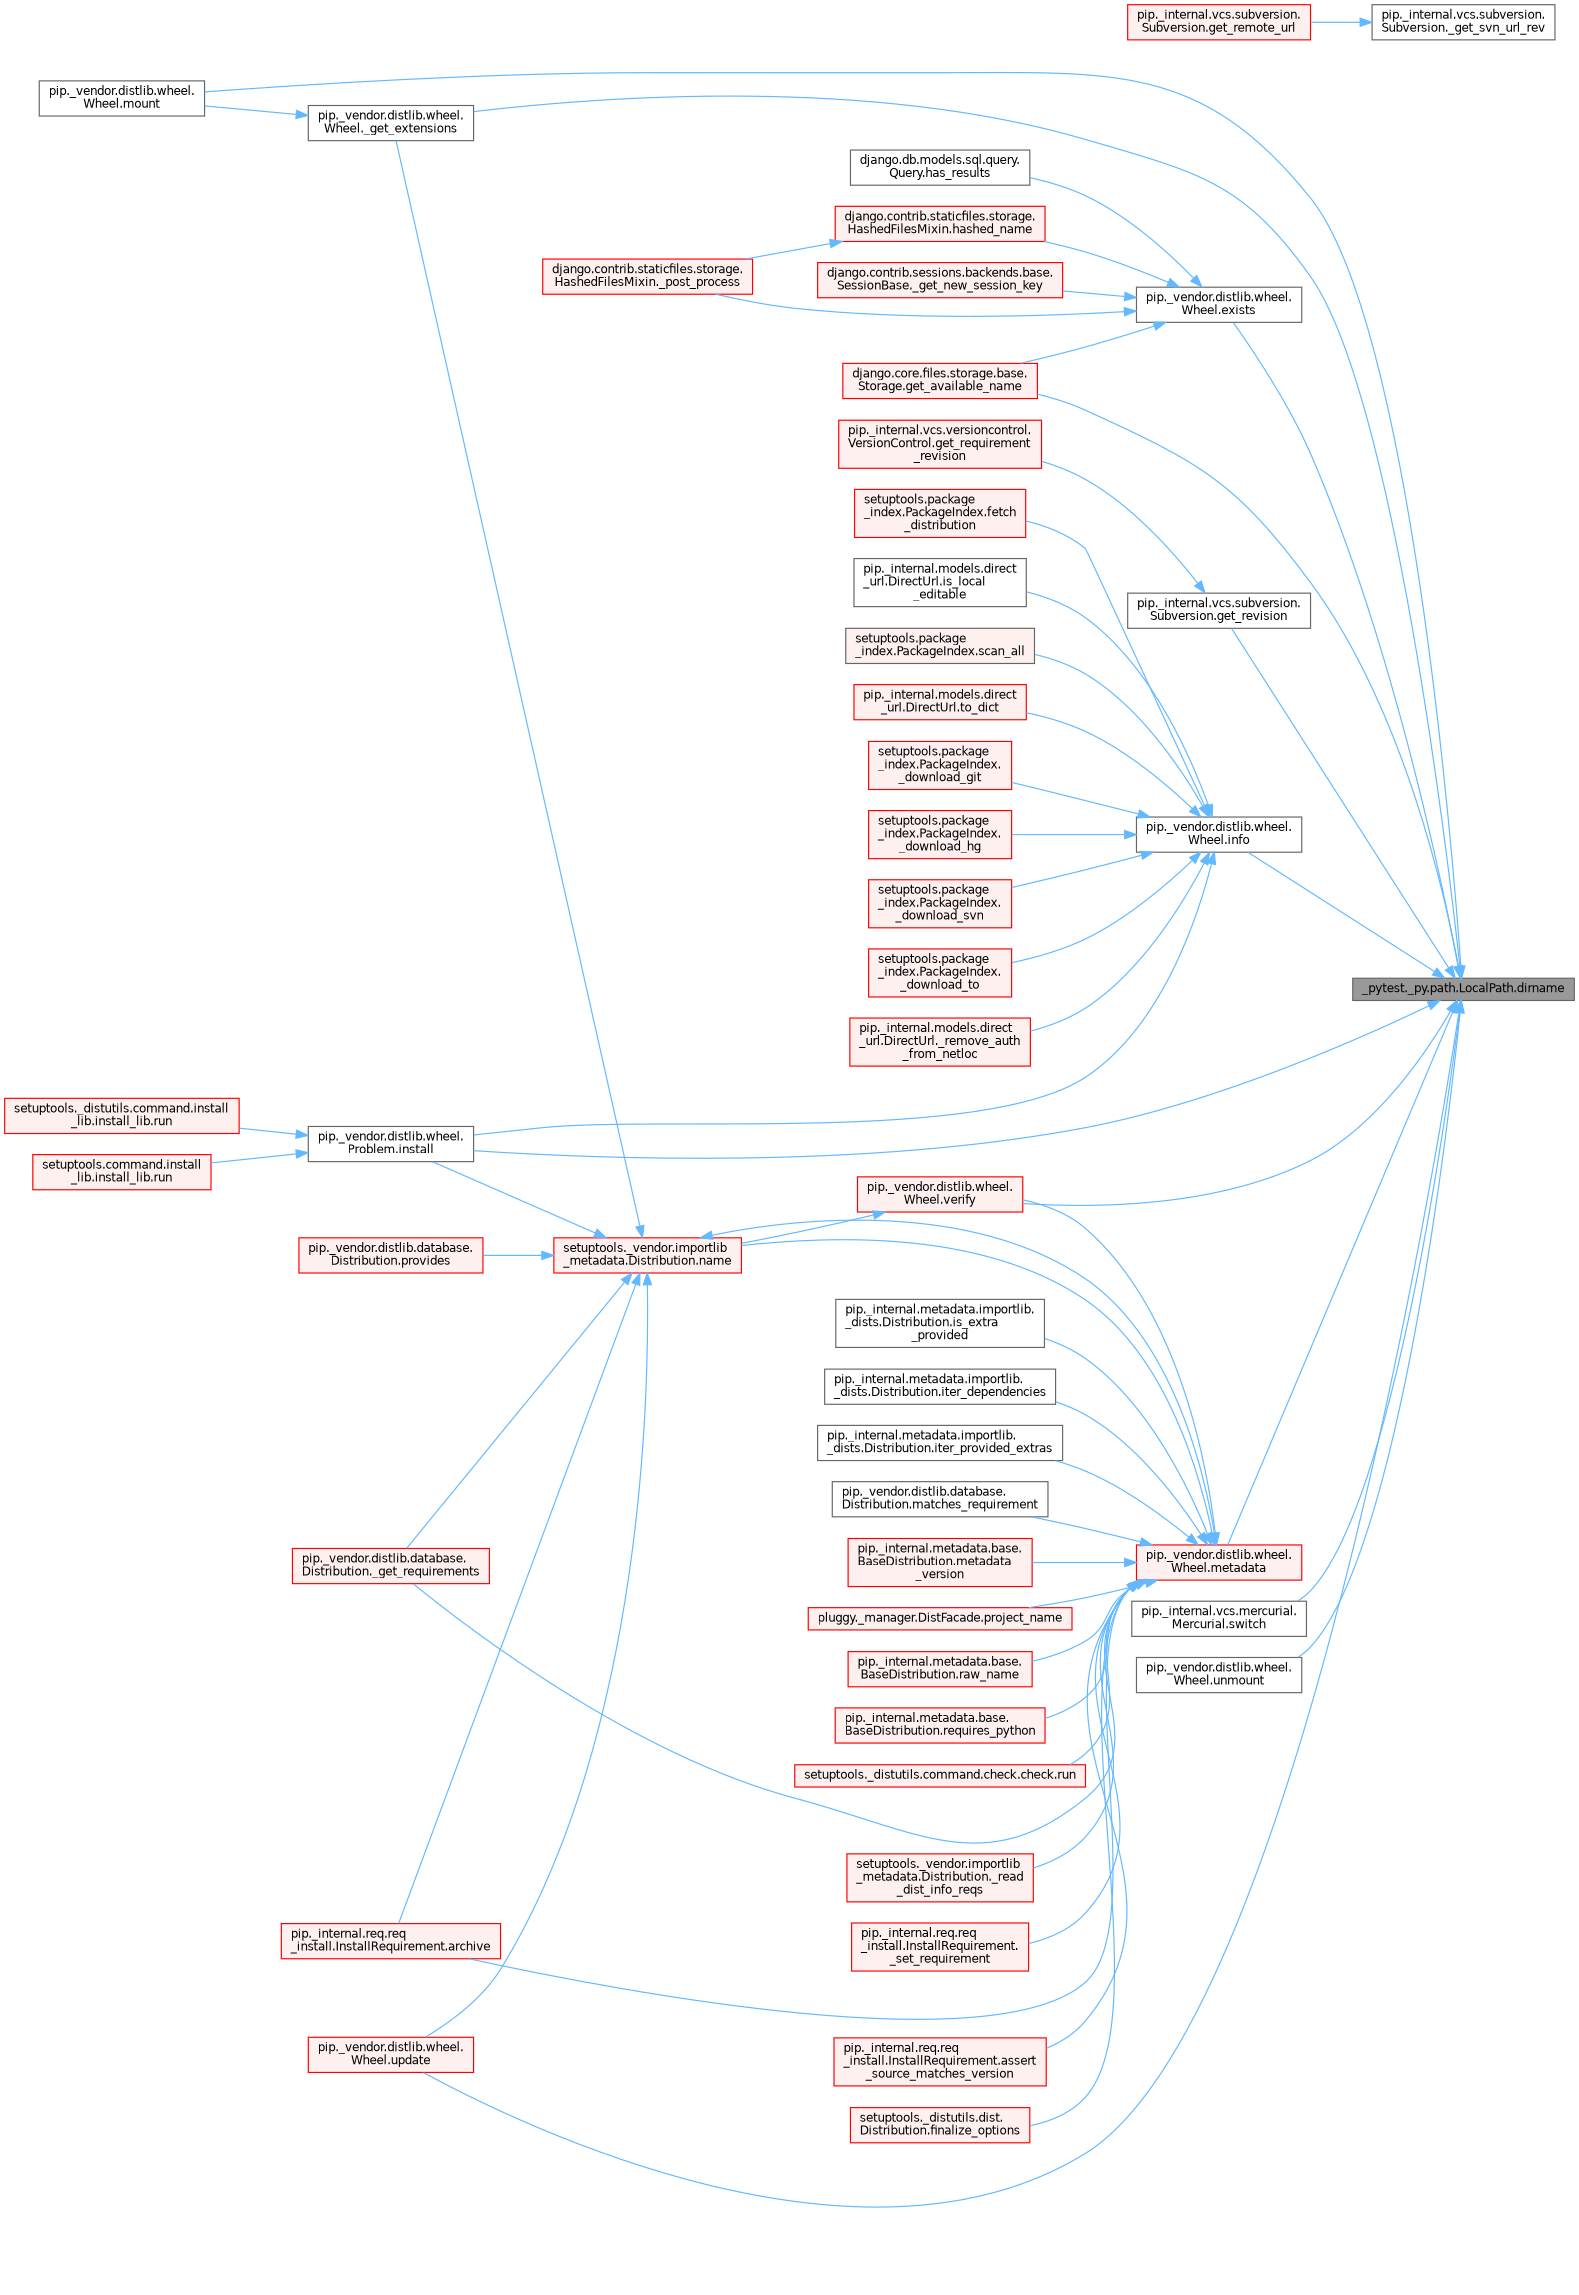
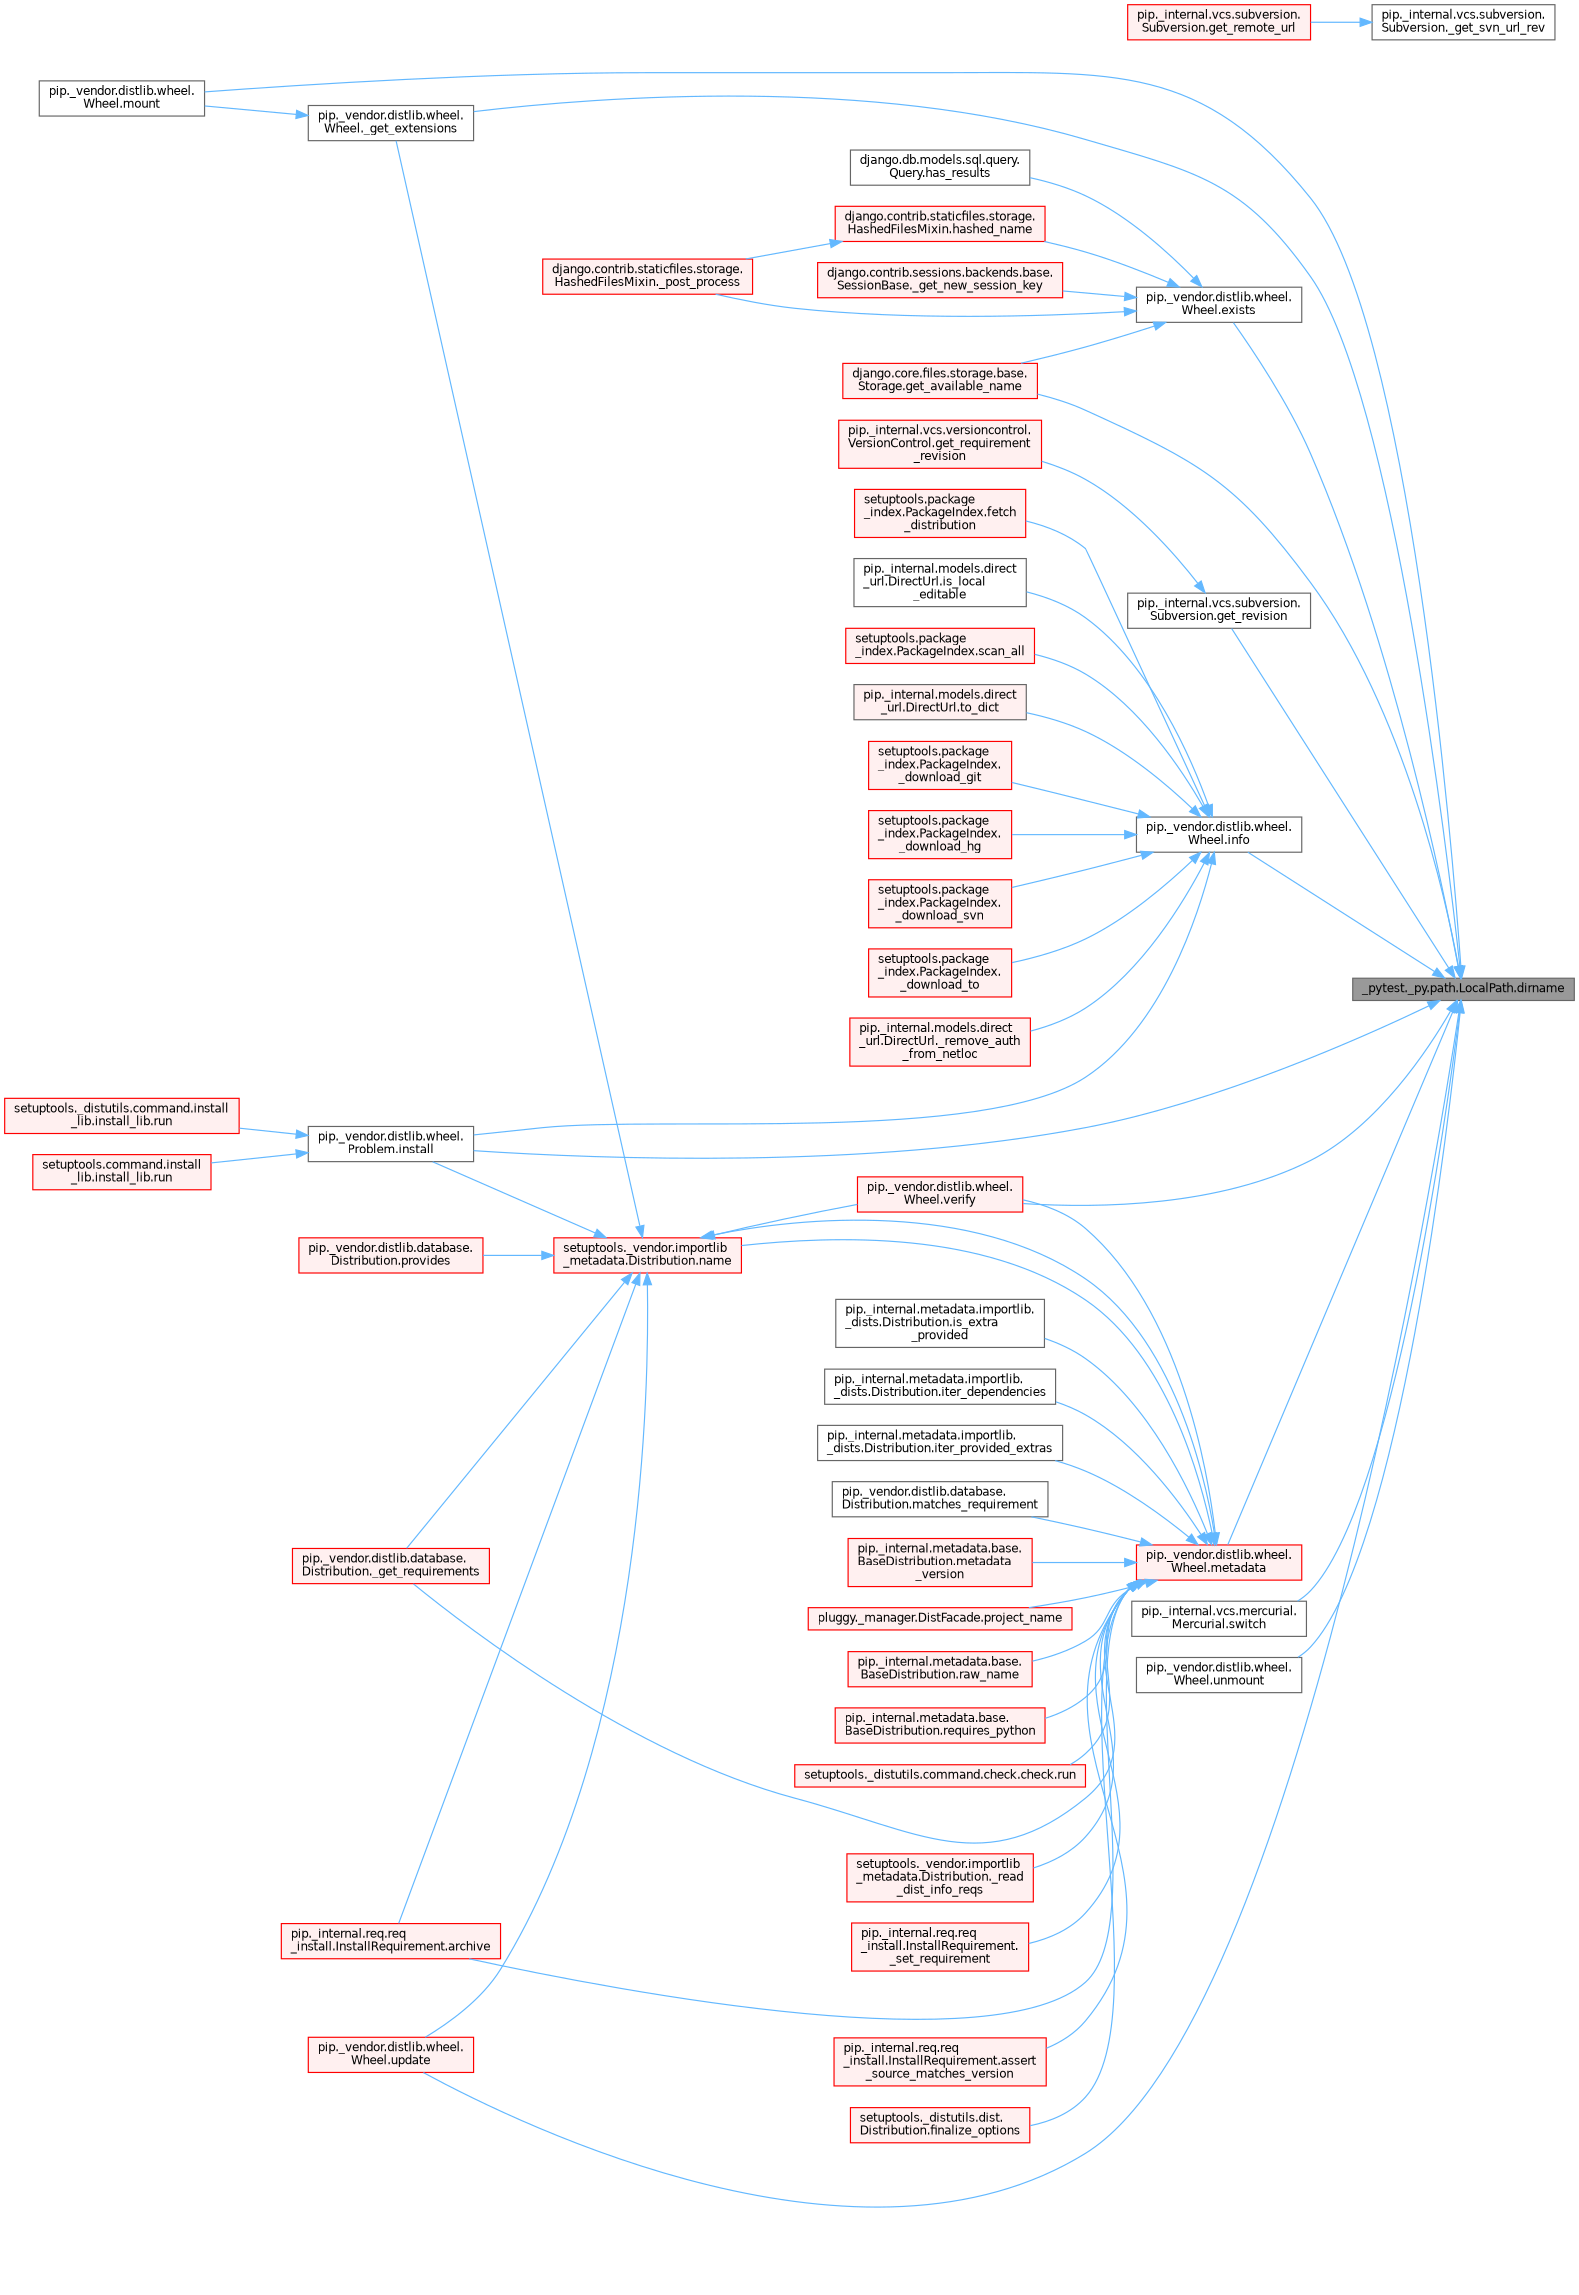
node "setuptools.package _index.PackageIndex.scan_all": color grey40 -> red
node "pip._internal.models.direct _url.DirectUrl.to_dict": color red -> grey40
edge "setuptools._vendor.importlib _metadata.Distribution.name" -> "pip._vendor.distlib.wheel. Wheel.verify": reversed
